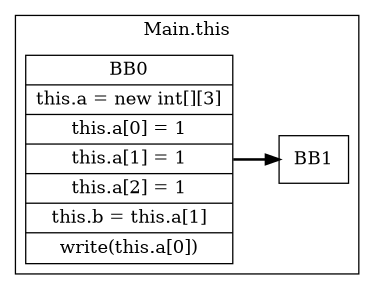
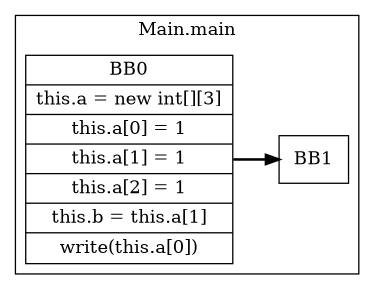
cluster "Main.this": label "Main.this" -> "Main.main"
